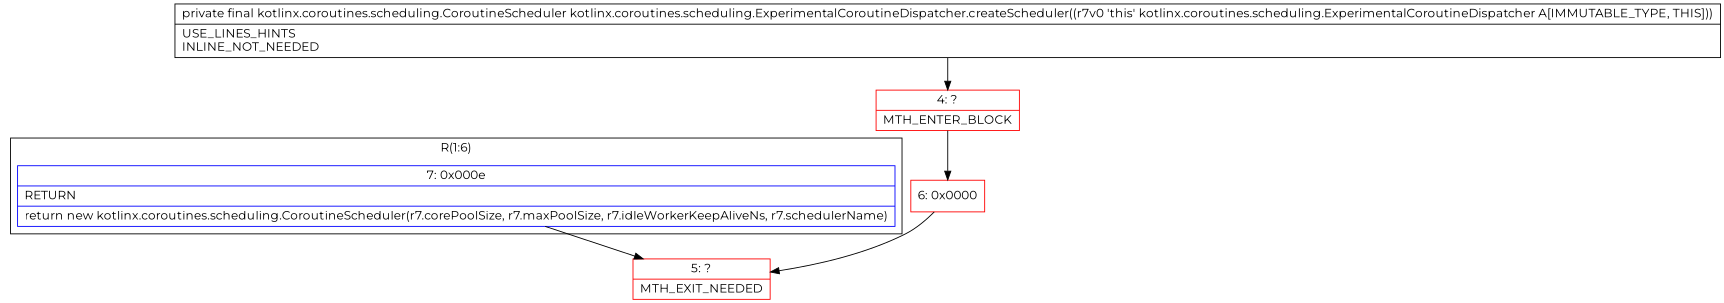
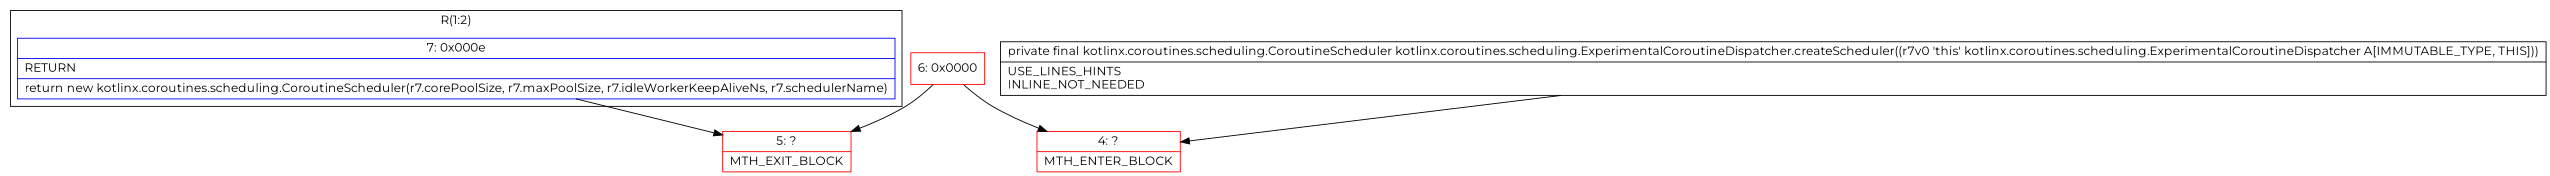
cluster "R(1:6)": label "R(1:6)" -> "R(1:2)"
edge "4: ?" -> "6: 0x0000": reversed
node "5: ?": text "MTH_EXIT_NEEDED" -> "MTH_EXIT_BLOCK"
